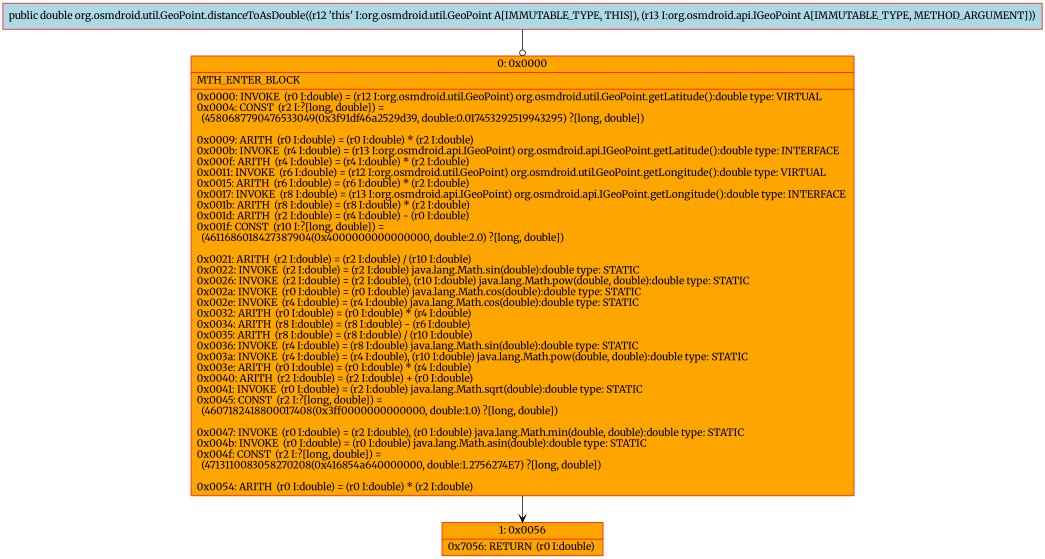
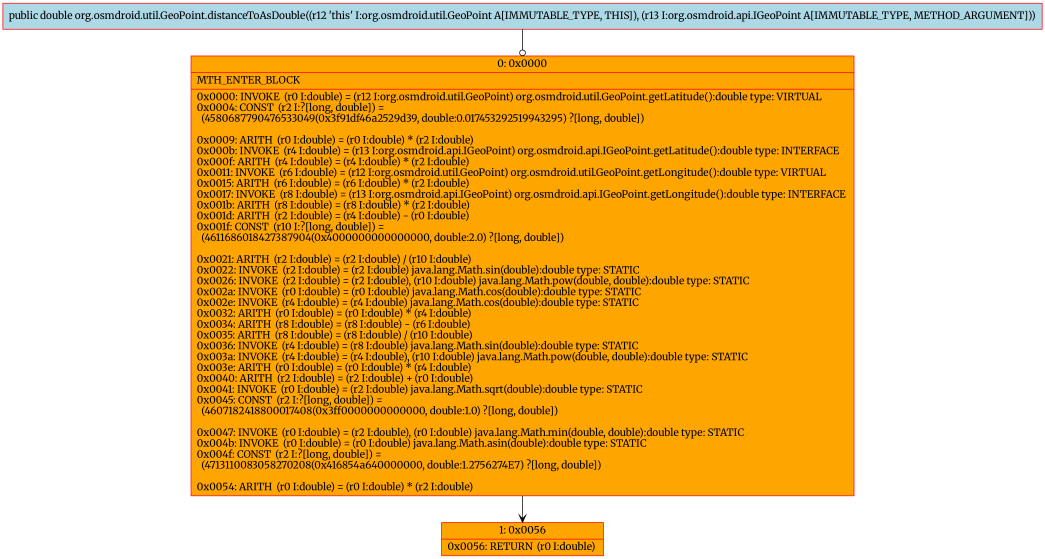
node "1: 0x0056": text "0x7056: RETURN  (r0 I:double)" -> "0x0056: RETURN  (r0 I:double)"
